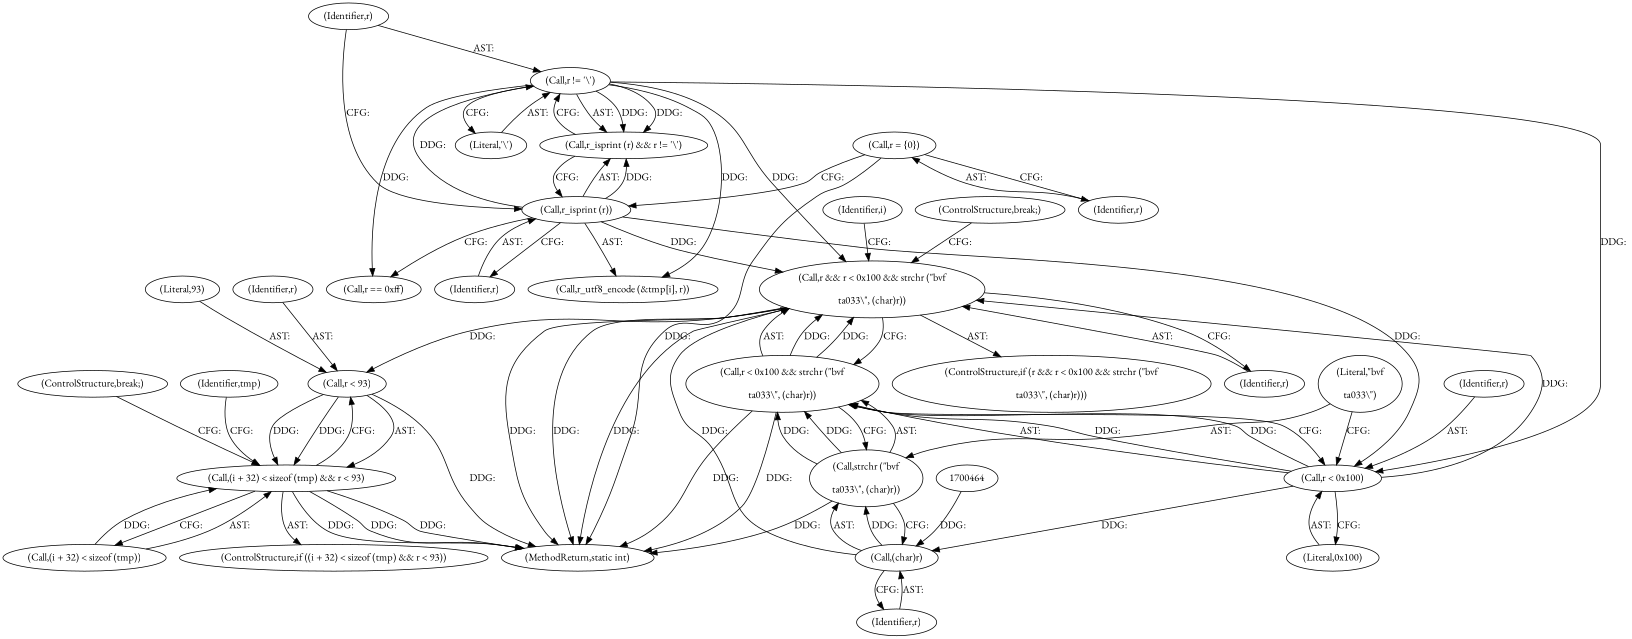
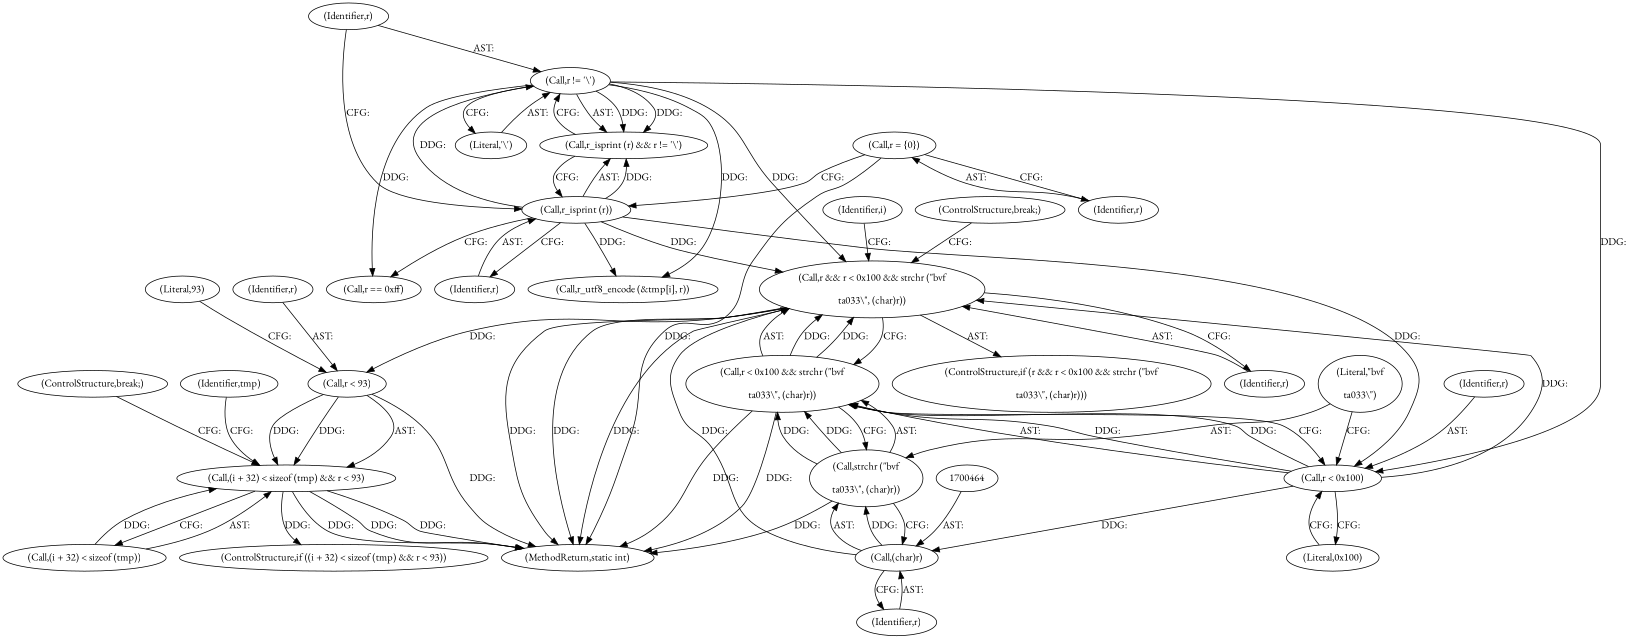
edge "(Call,r_isprint (r))" -> "(Call,r_utf8_encode (&tmp[i], r))": label "AST: " -> "DDG: "
edge "(Literal,93)" -> "(Call,r < 93)": label "AST: " -> "CFG: "
edge "(Call,(i + 32) < sizeof (tmp) && r < 93)" -> "(Call,r < 93)": removed, label "CFG:"
edge "(Call,(i + 32) < sizeof (tmp) && r < 93)" -> "(ControlStructure,if ((i + 32) < sizeof (tmp) && r < 93))": label "AST: " -> "DDG: "
edge "1700464" -> "(Call,(char)r)": label "DDG: " -> "AST: "
edge "(Literal,0x100)" -> "(Call,r < 0x100)": label "AST: " -> "CFG: "
